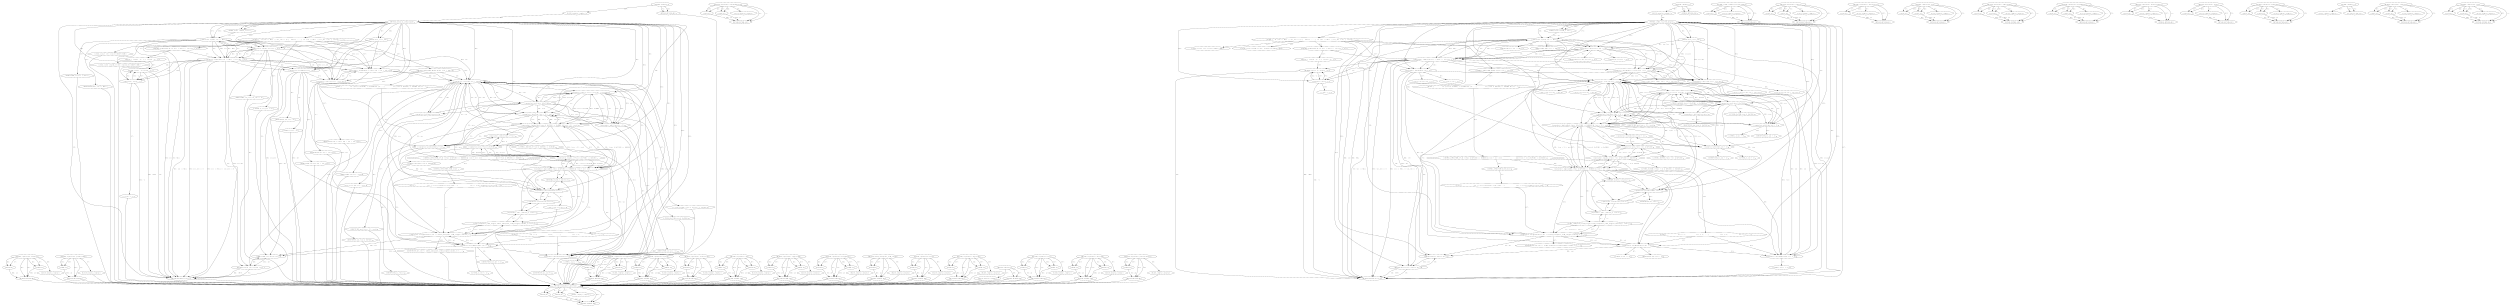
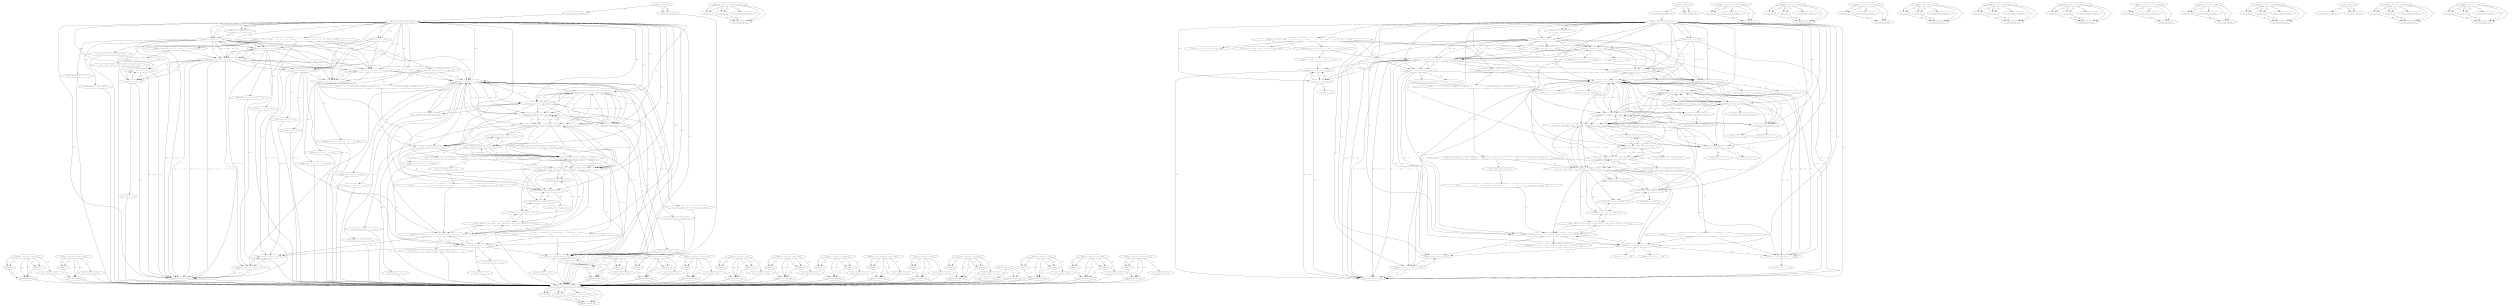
edge "(<operator>.and,*(src + 1) & 0xFC00)" -> "(<operator>.assignmentPlus,src += 2)": now "(<operator>.and,*(src + 1) & 0xFC00)" -> "(<operator>.indirection,*(src + 1))"
